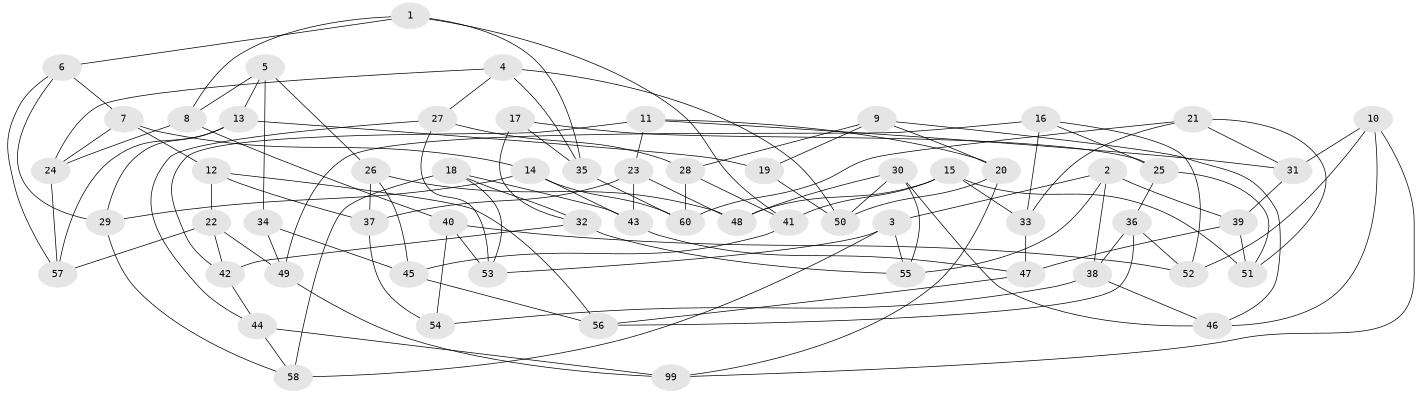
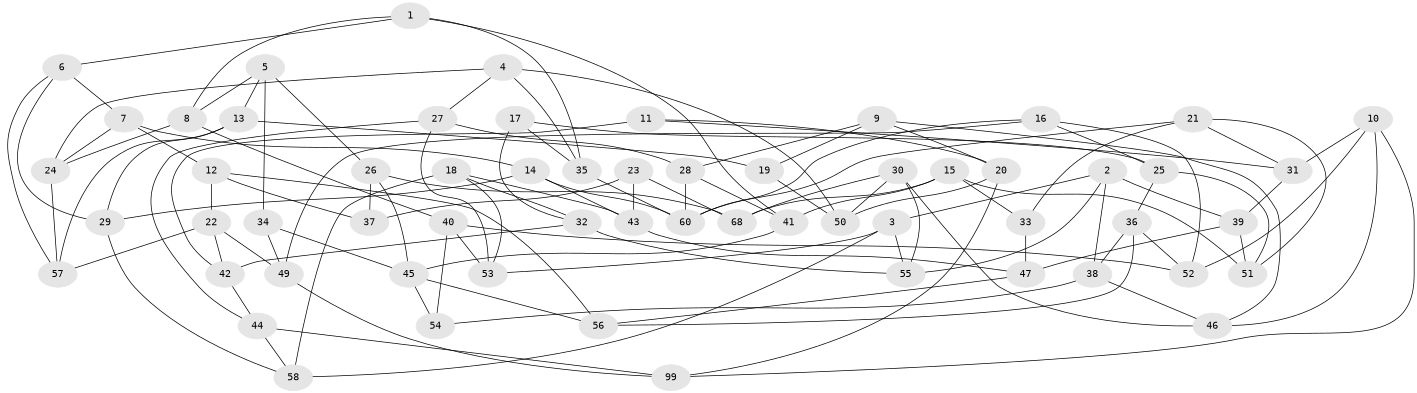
edge "11" -- "23": removed
edge "16" -- "33": now "16" -- "60"
node "48": label "48" -> "68"
edge "37" -- "54": now "45" -- "54"
